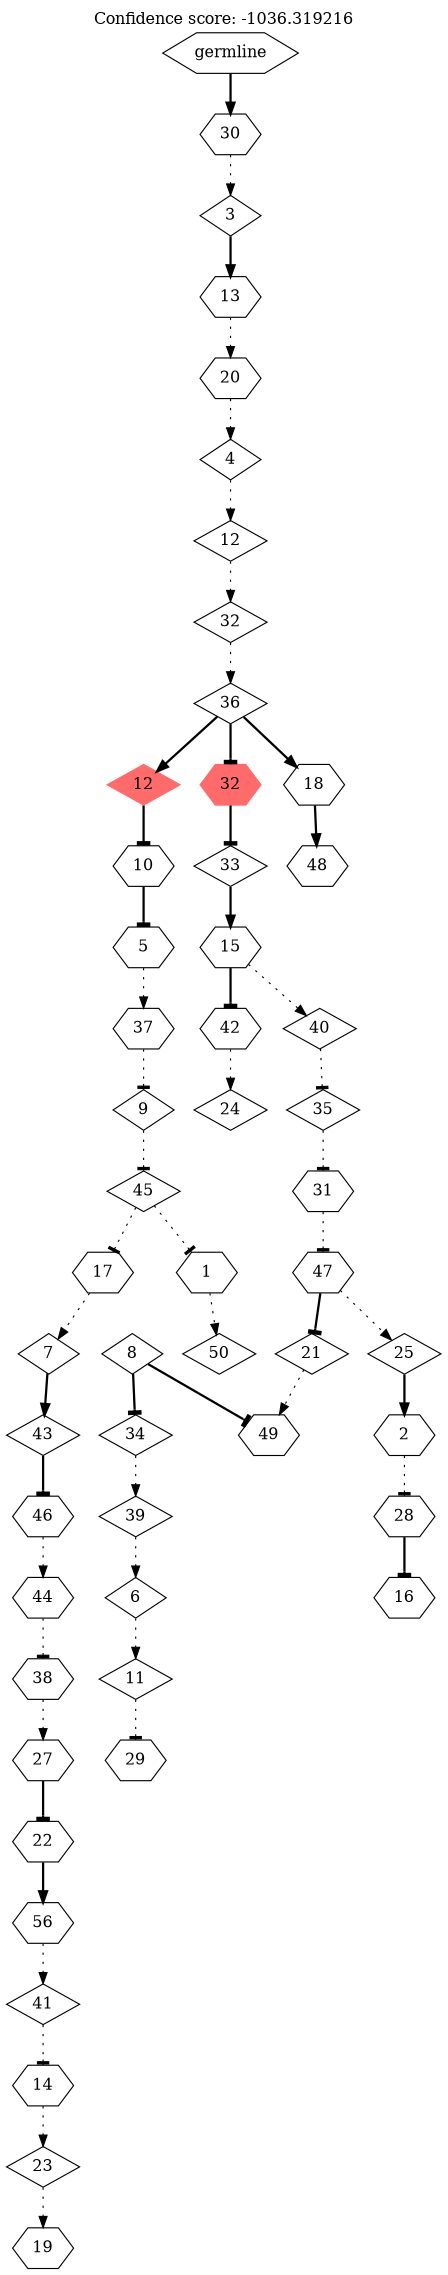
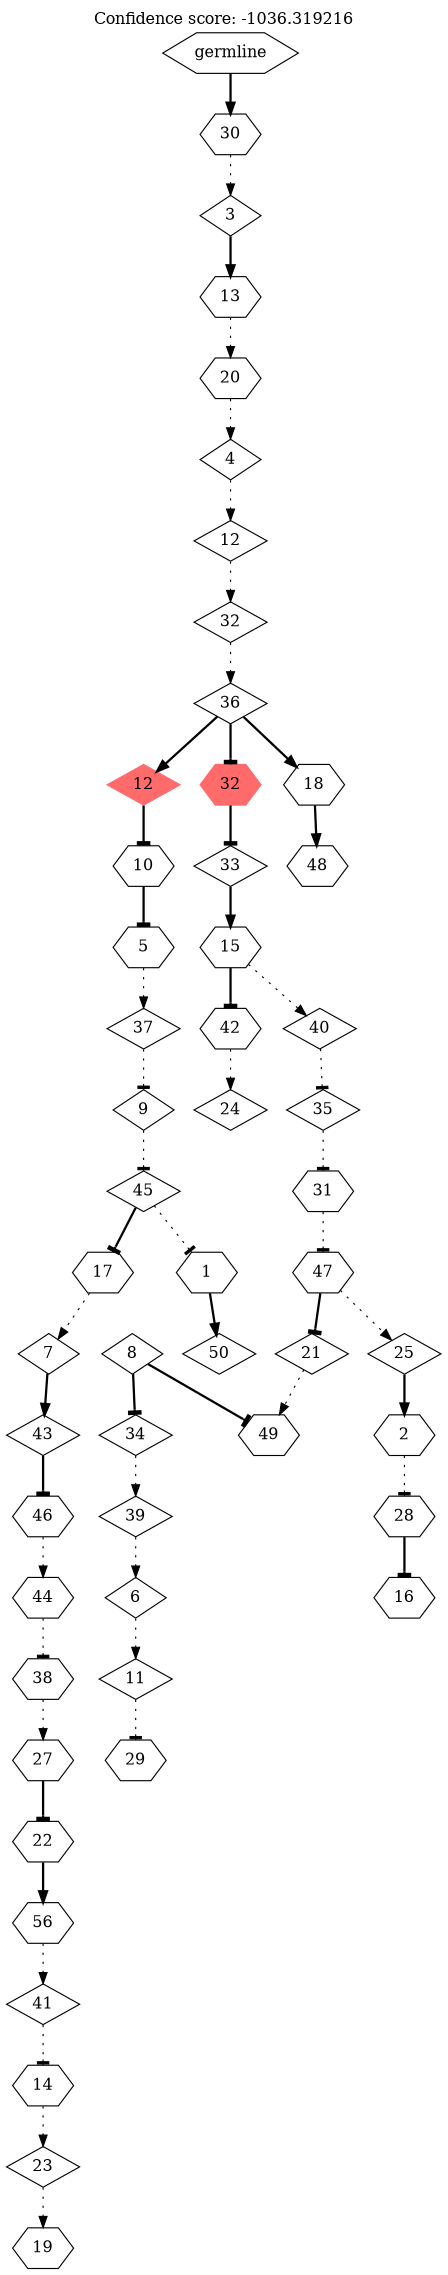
node "37": shape hexagon -> diamond
edge "45" -> "17": style dotted -> bold
edge "1" -> "50": style dotted -> bold
